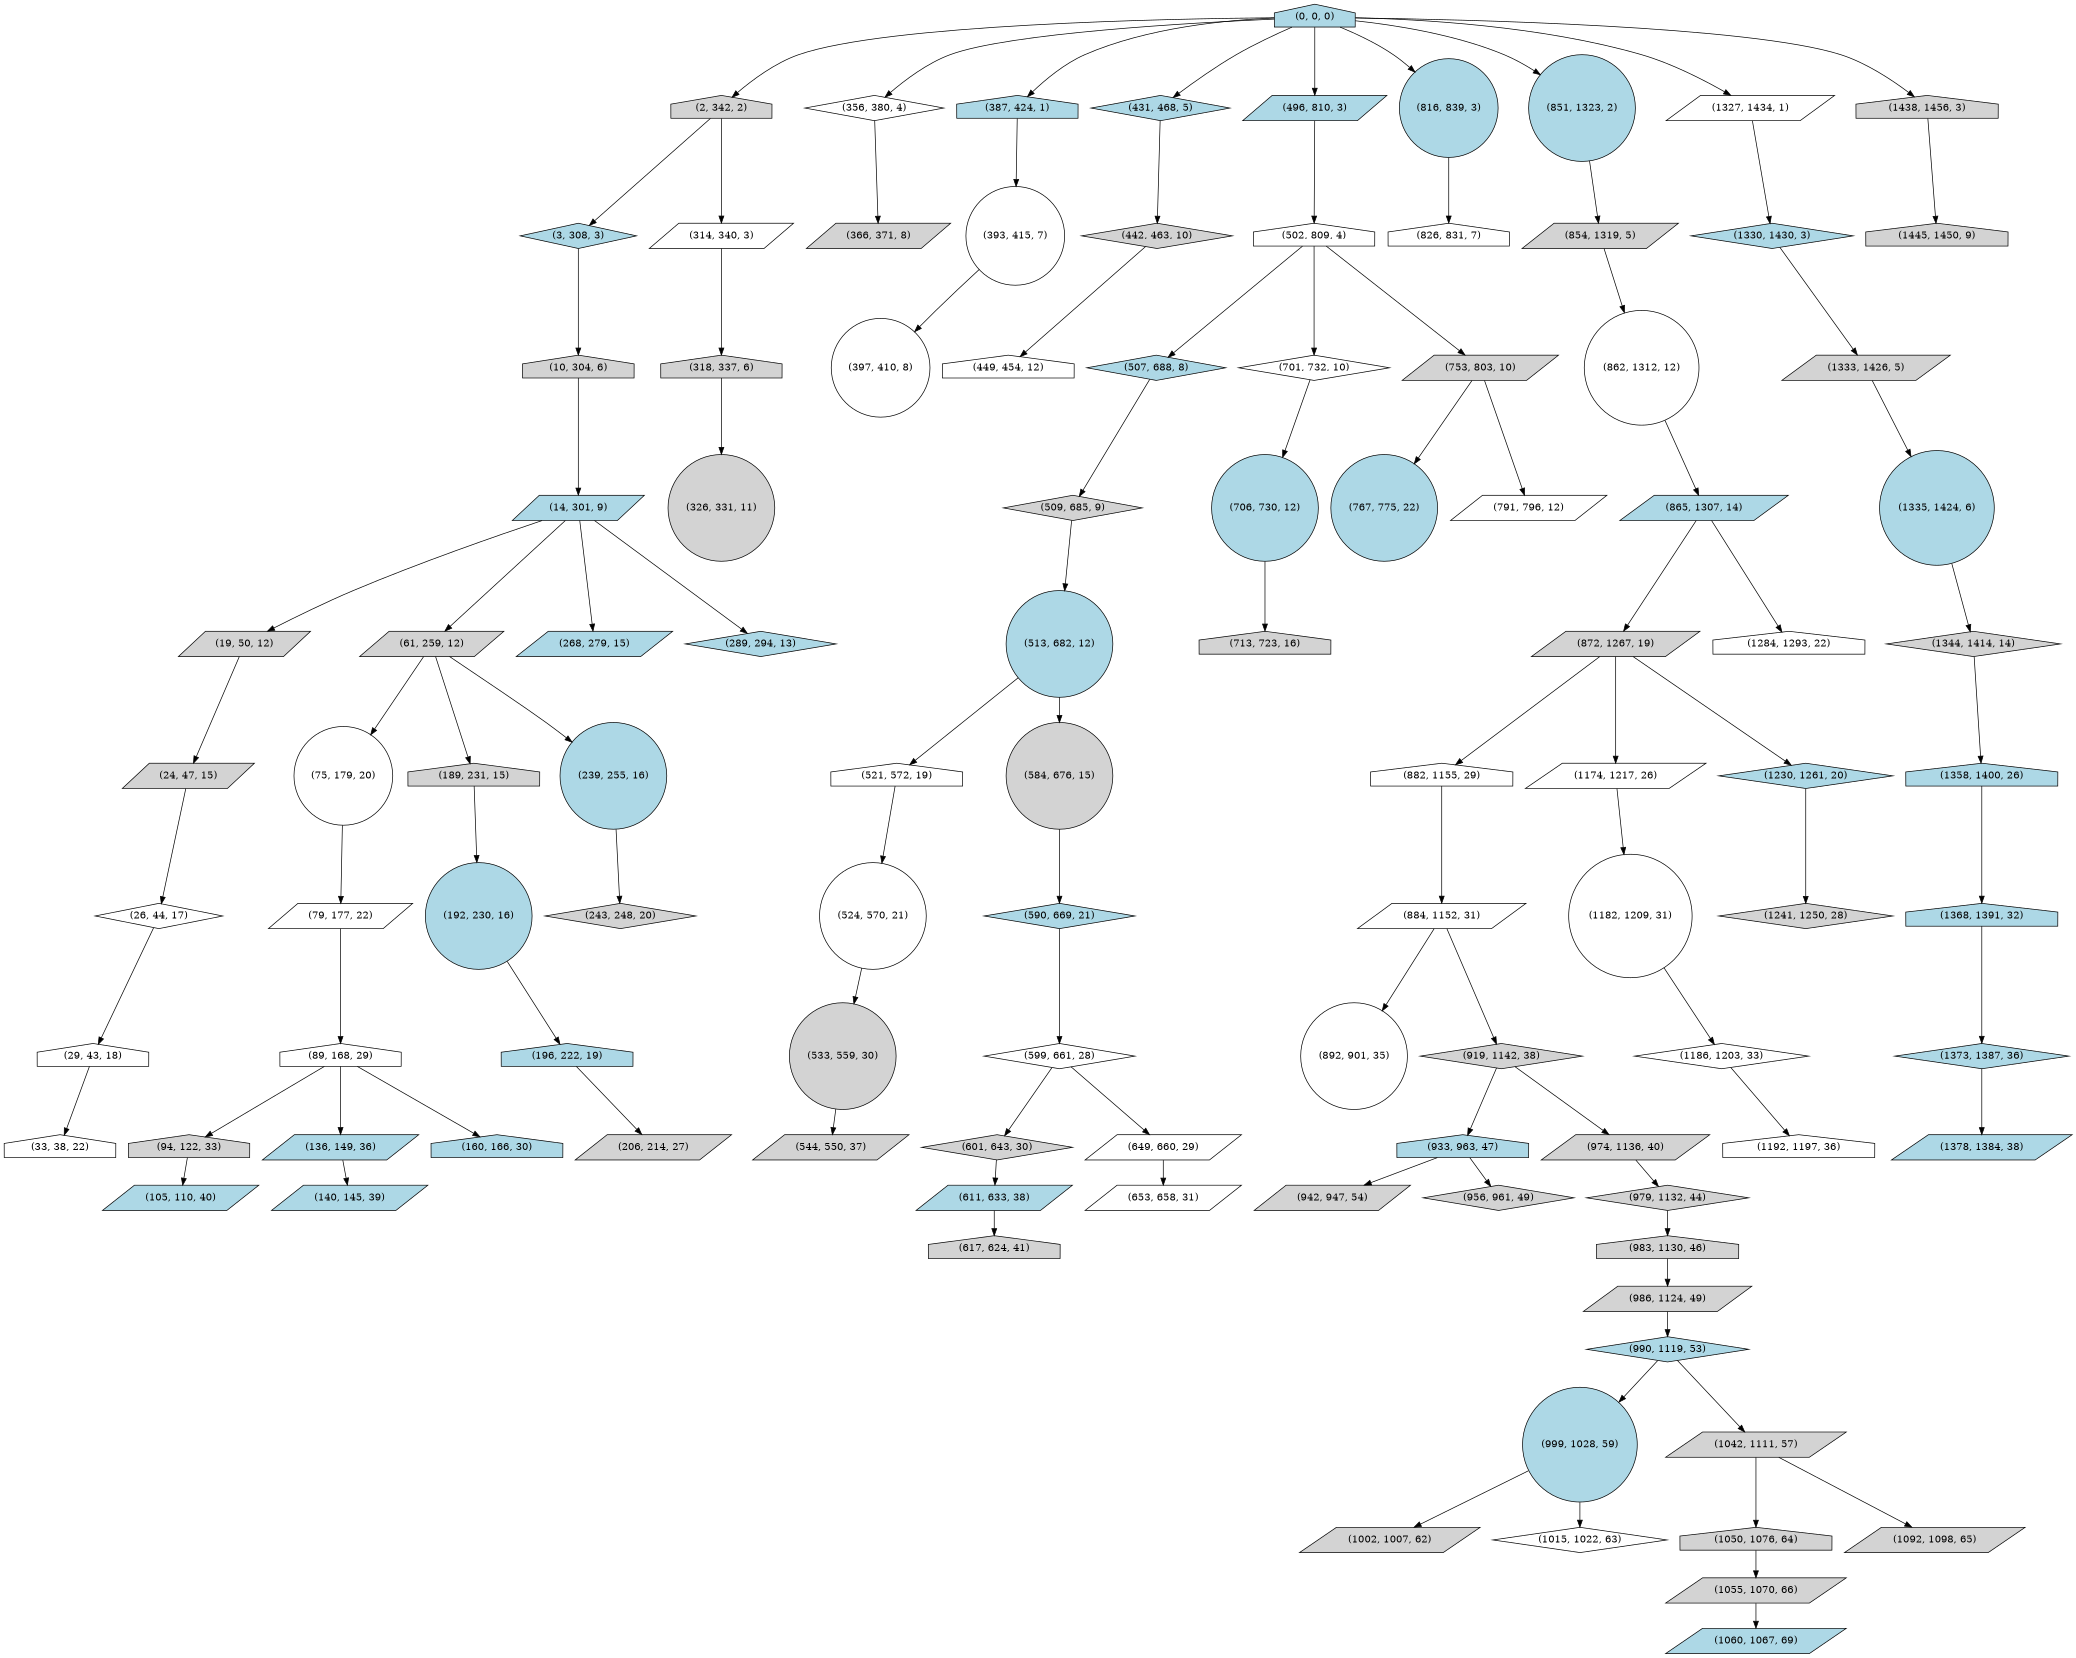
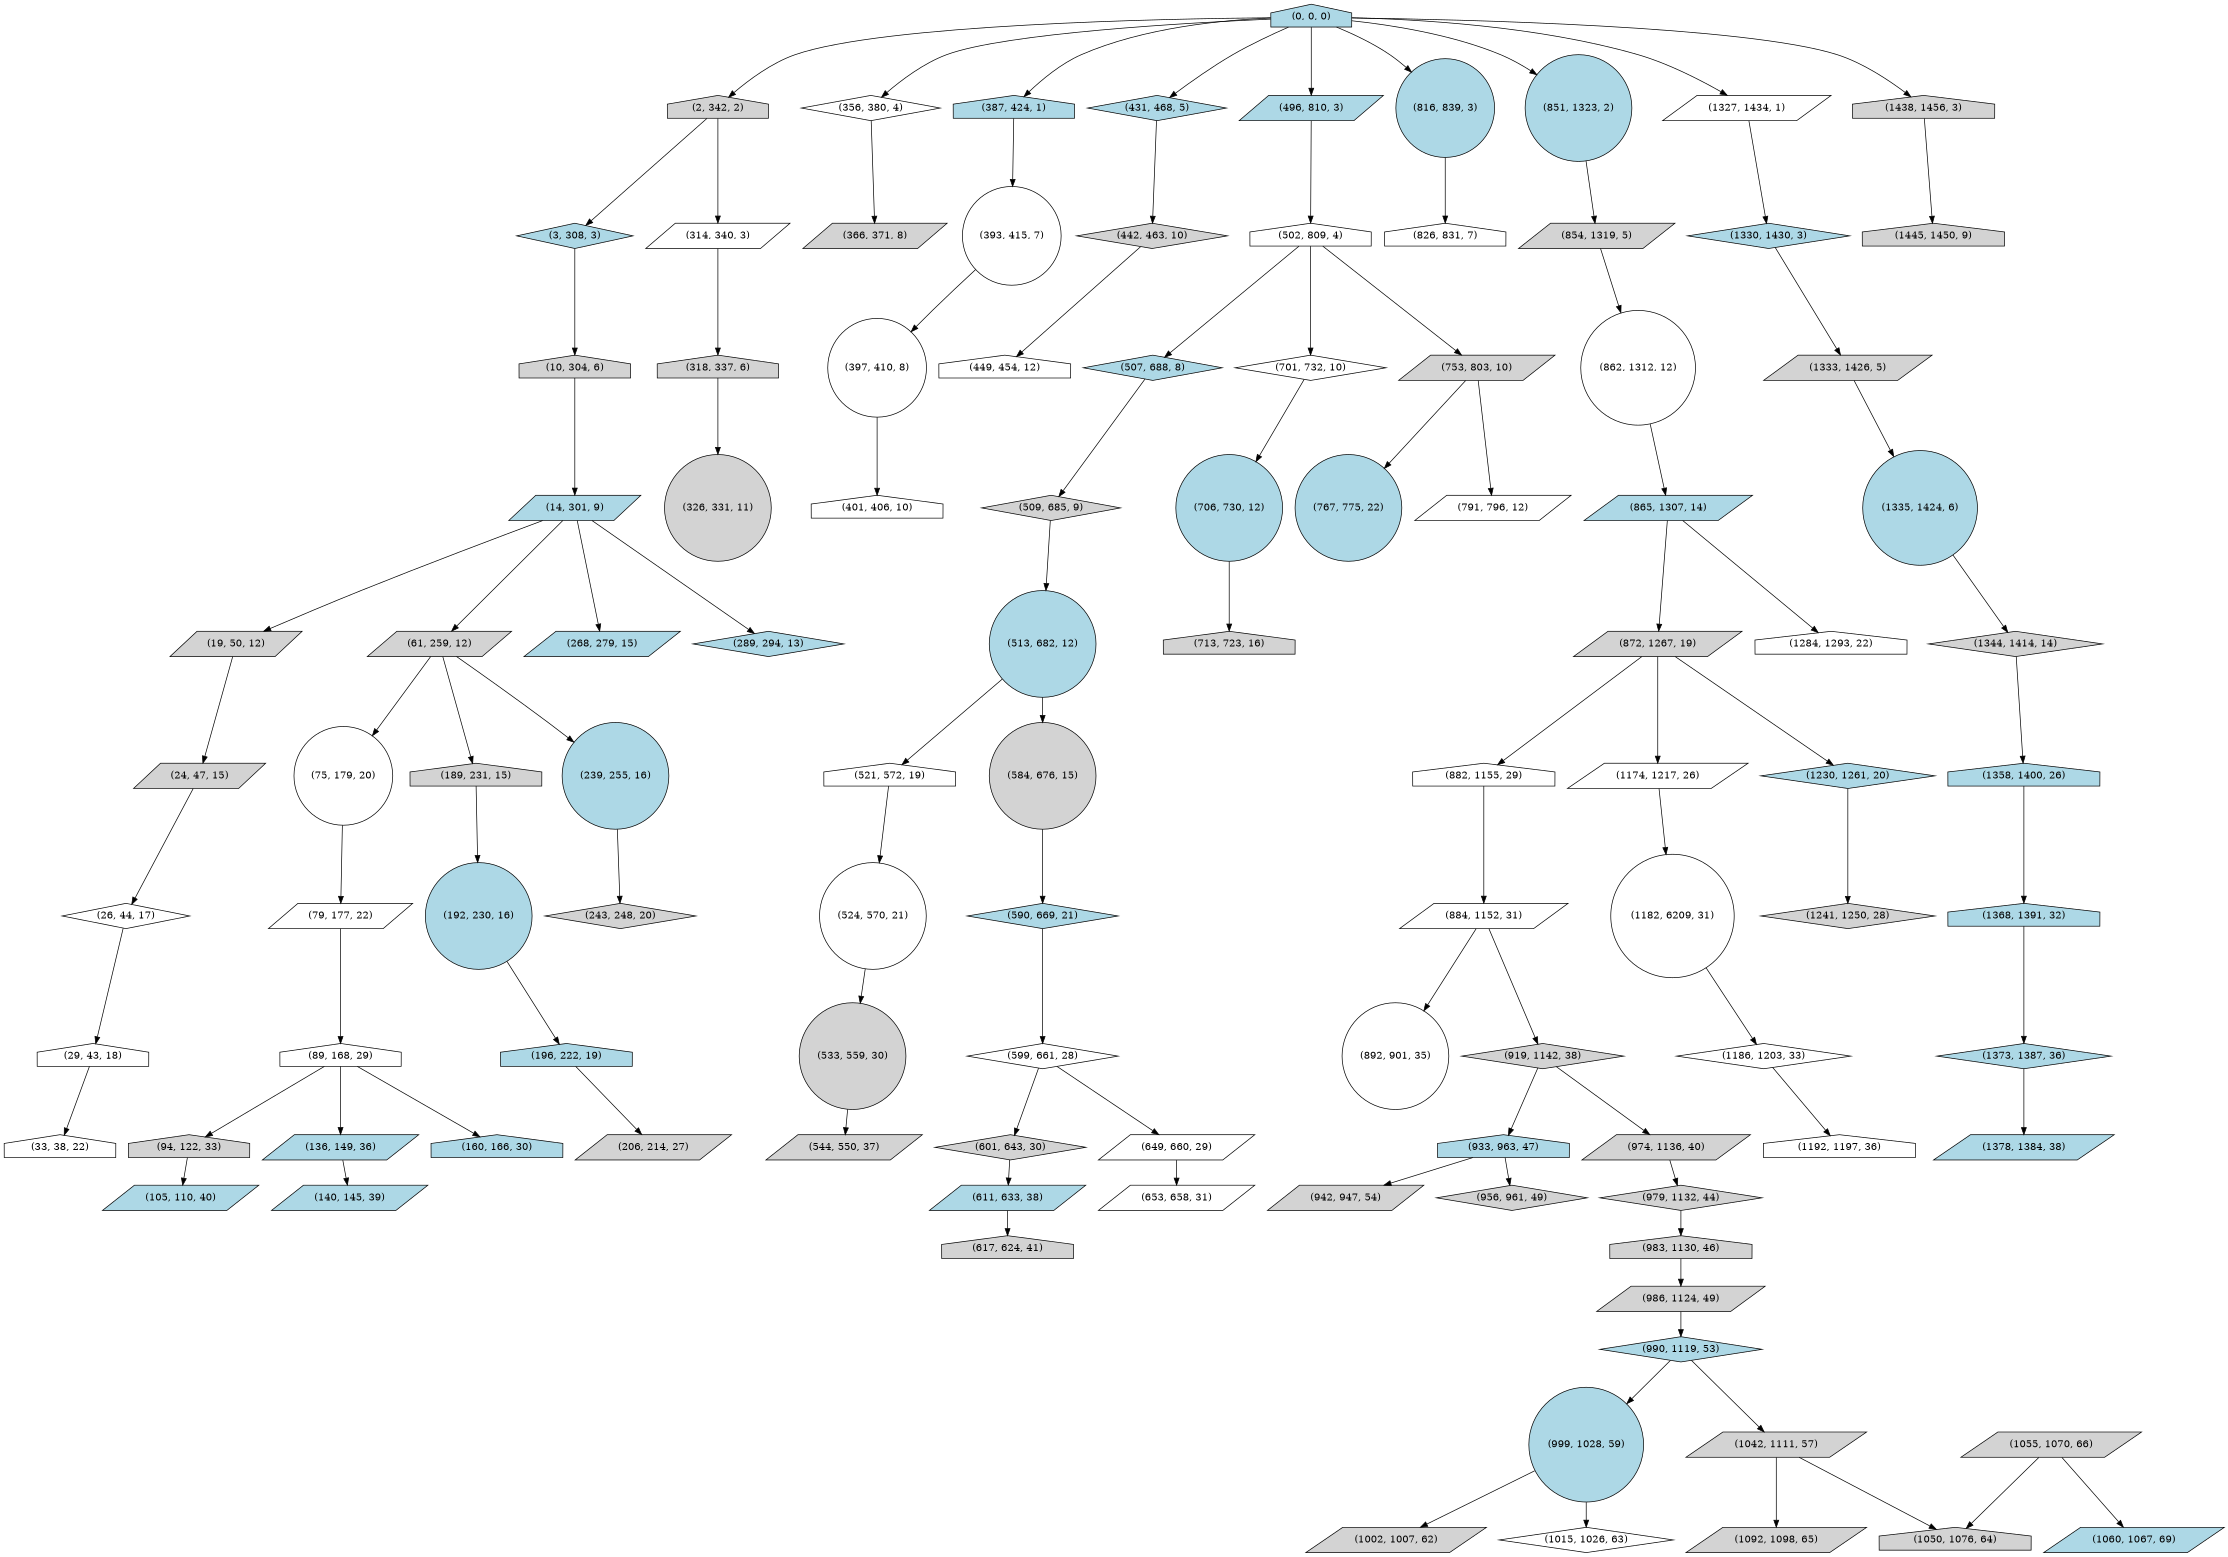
node "(401, 406, 10)": added
node "(1182, 1209, 31)": label "(1182, 1209, 31)" -> "(1182, 6209, 31)"
node "(1015, 1022, 63)": label "(1015, 1022, 63)" -> "(1015, 1026, 63)"
edge "(1050, 1076, 64)" -> "(1055, 1070, 66)": reversed
